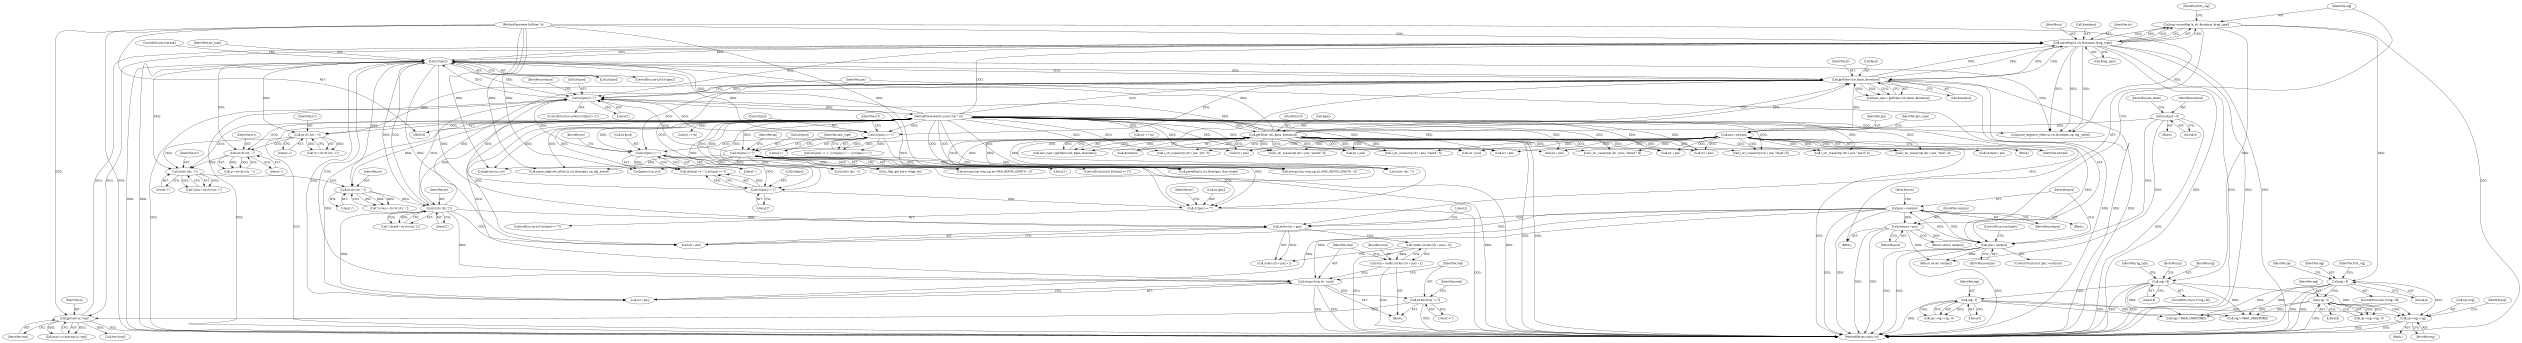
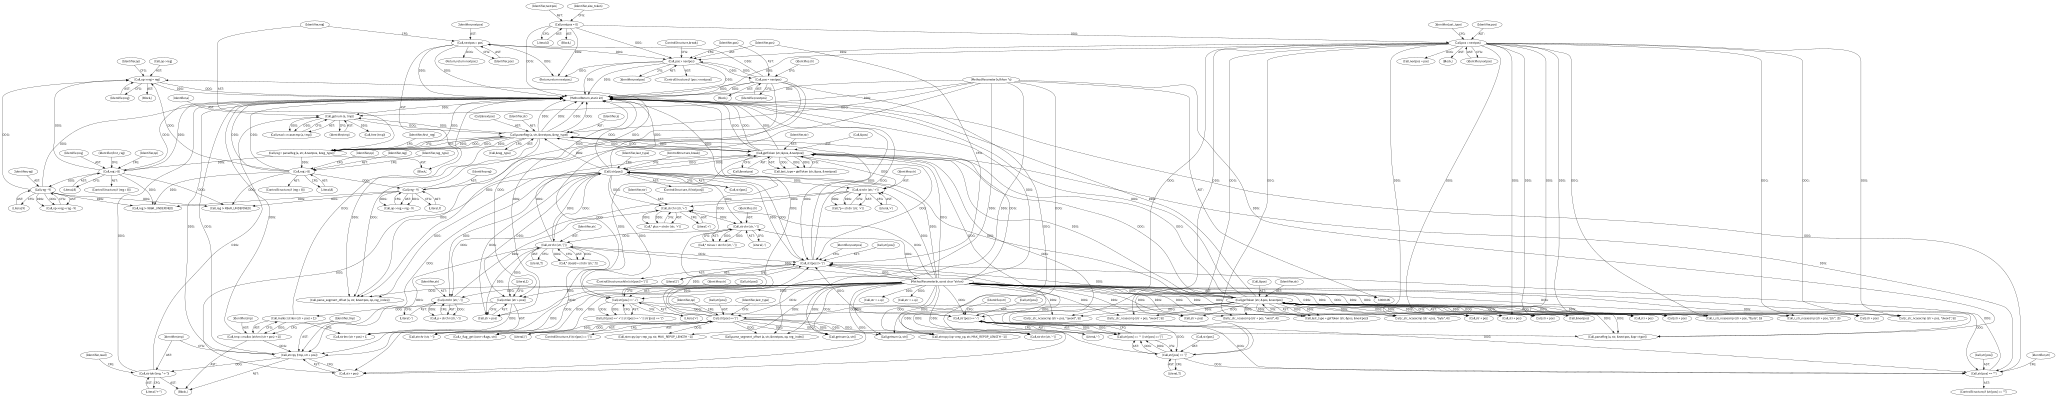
edge "(Call,parseReg (a, str, &nextpos, &reg_type))" -> "(Call,!str[pos])": removed, label "DDG:"
node "(MethodParameterIn,const char *str)": label "(MethodParameterIn,const char *str)" -> "(MethodParameterIn,const char *strlen)"
edge "(Call,getnum (a, tmp))" -> "(MethodReturn,static int)": reversed
